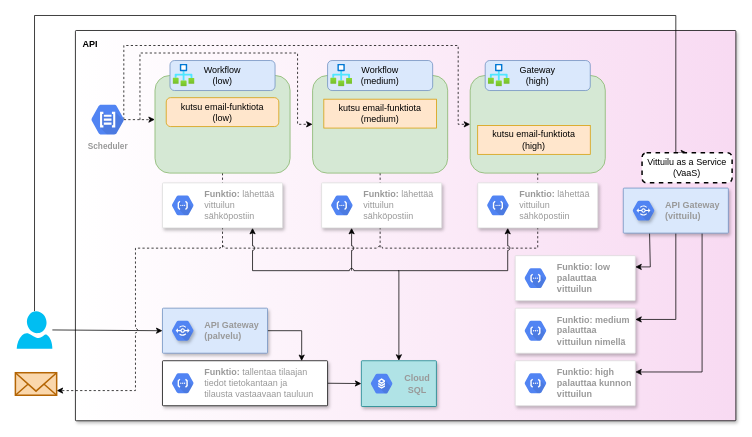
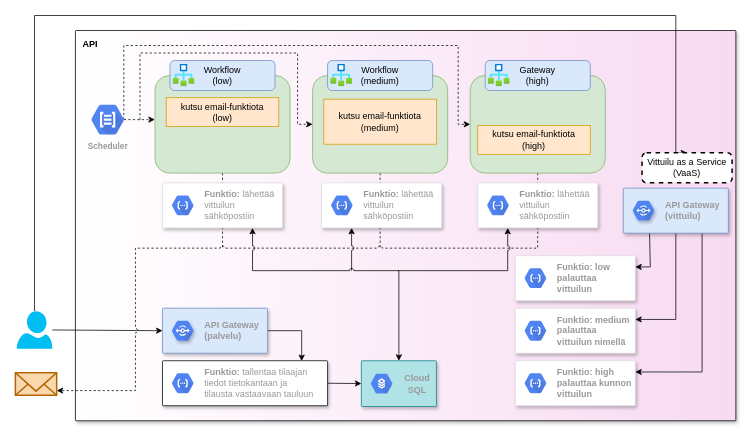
node "kutsu email-funktiota (low)": shape rounded rectangle -> rectangle
node "kutsu email-funktiota (medium)": size 113x29 -> 113x45
